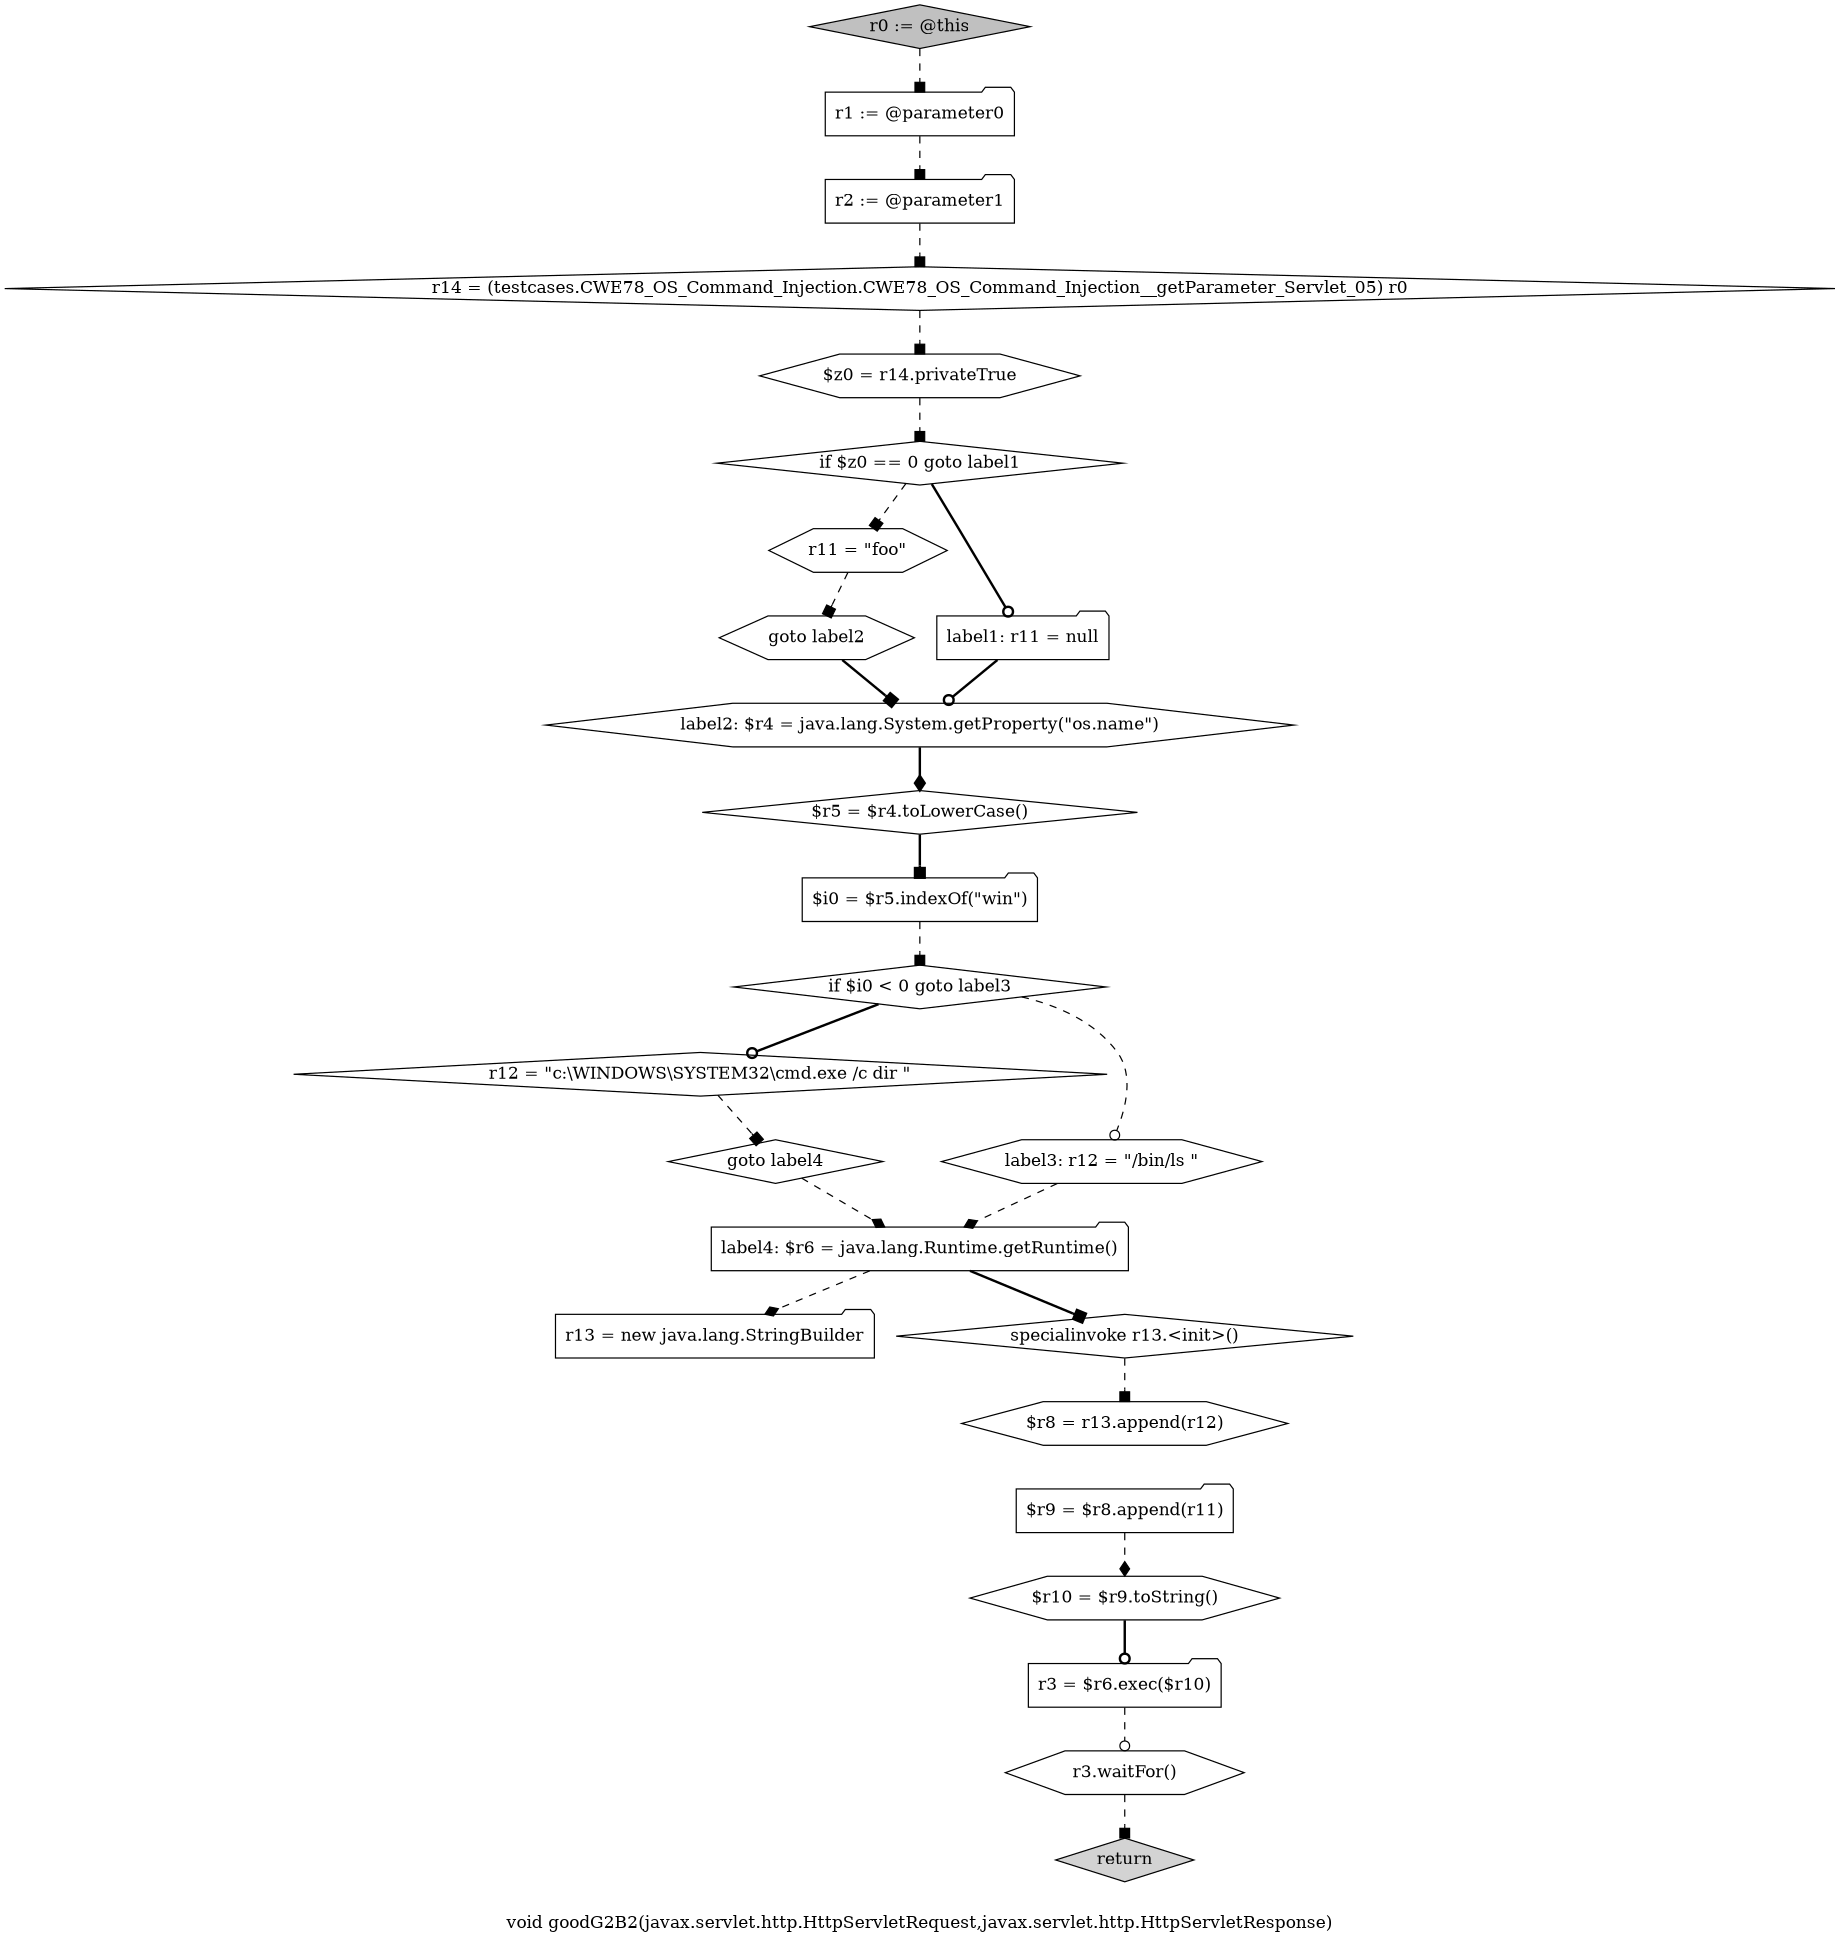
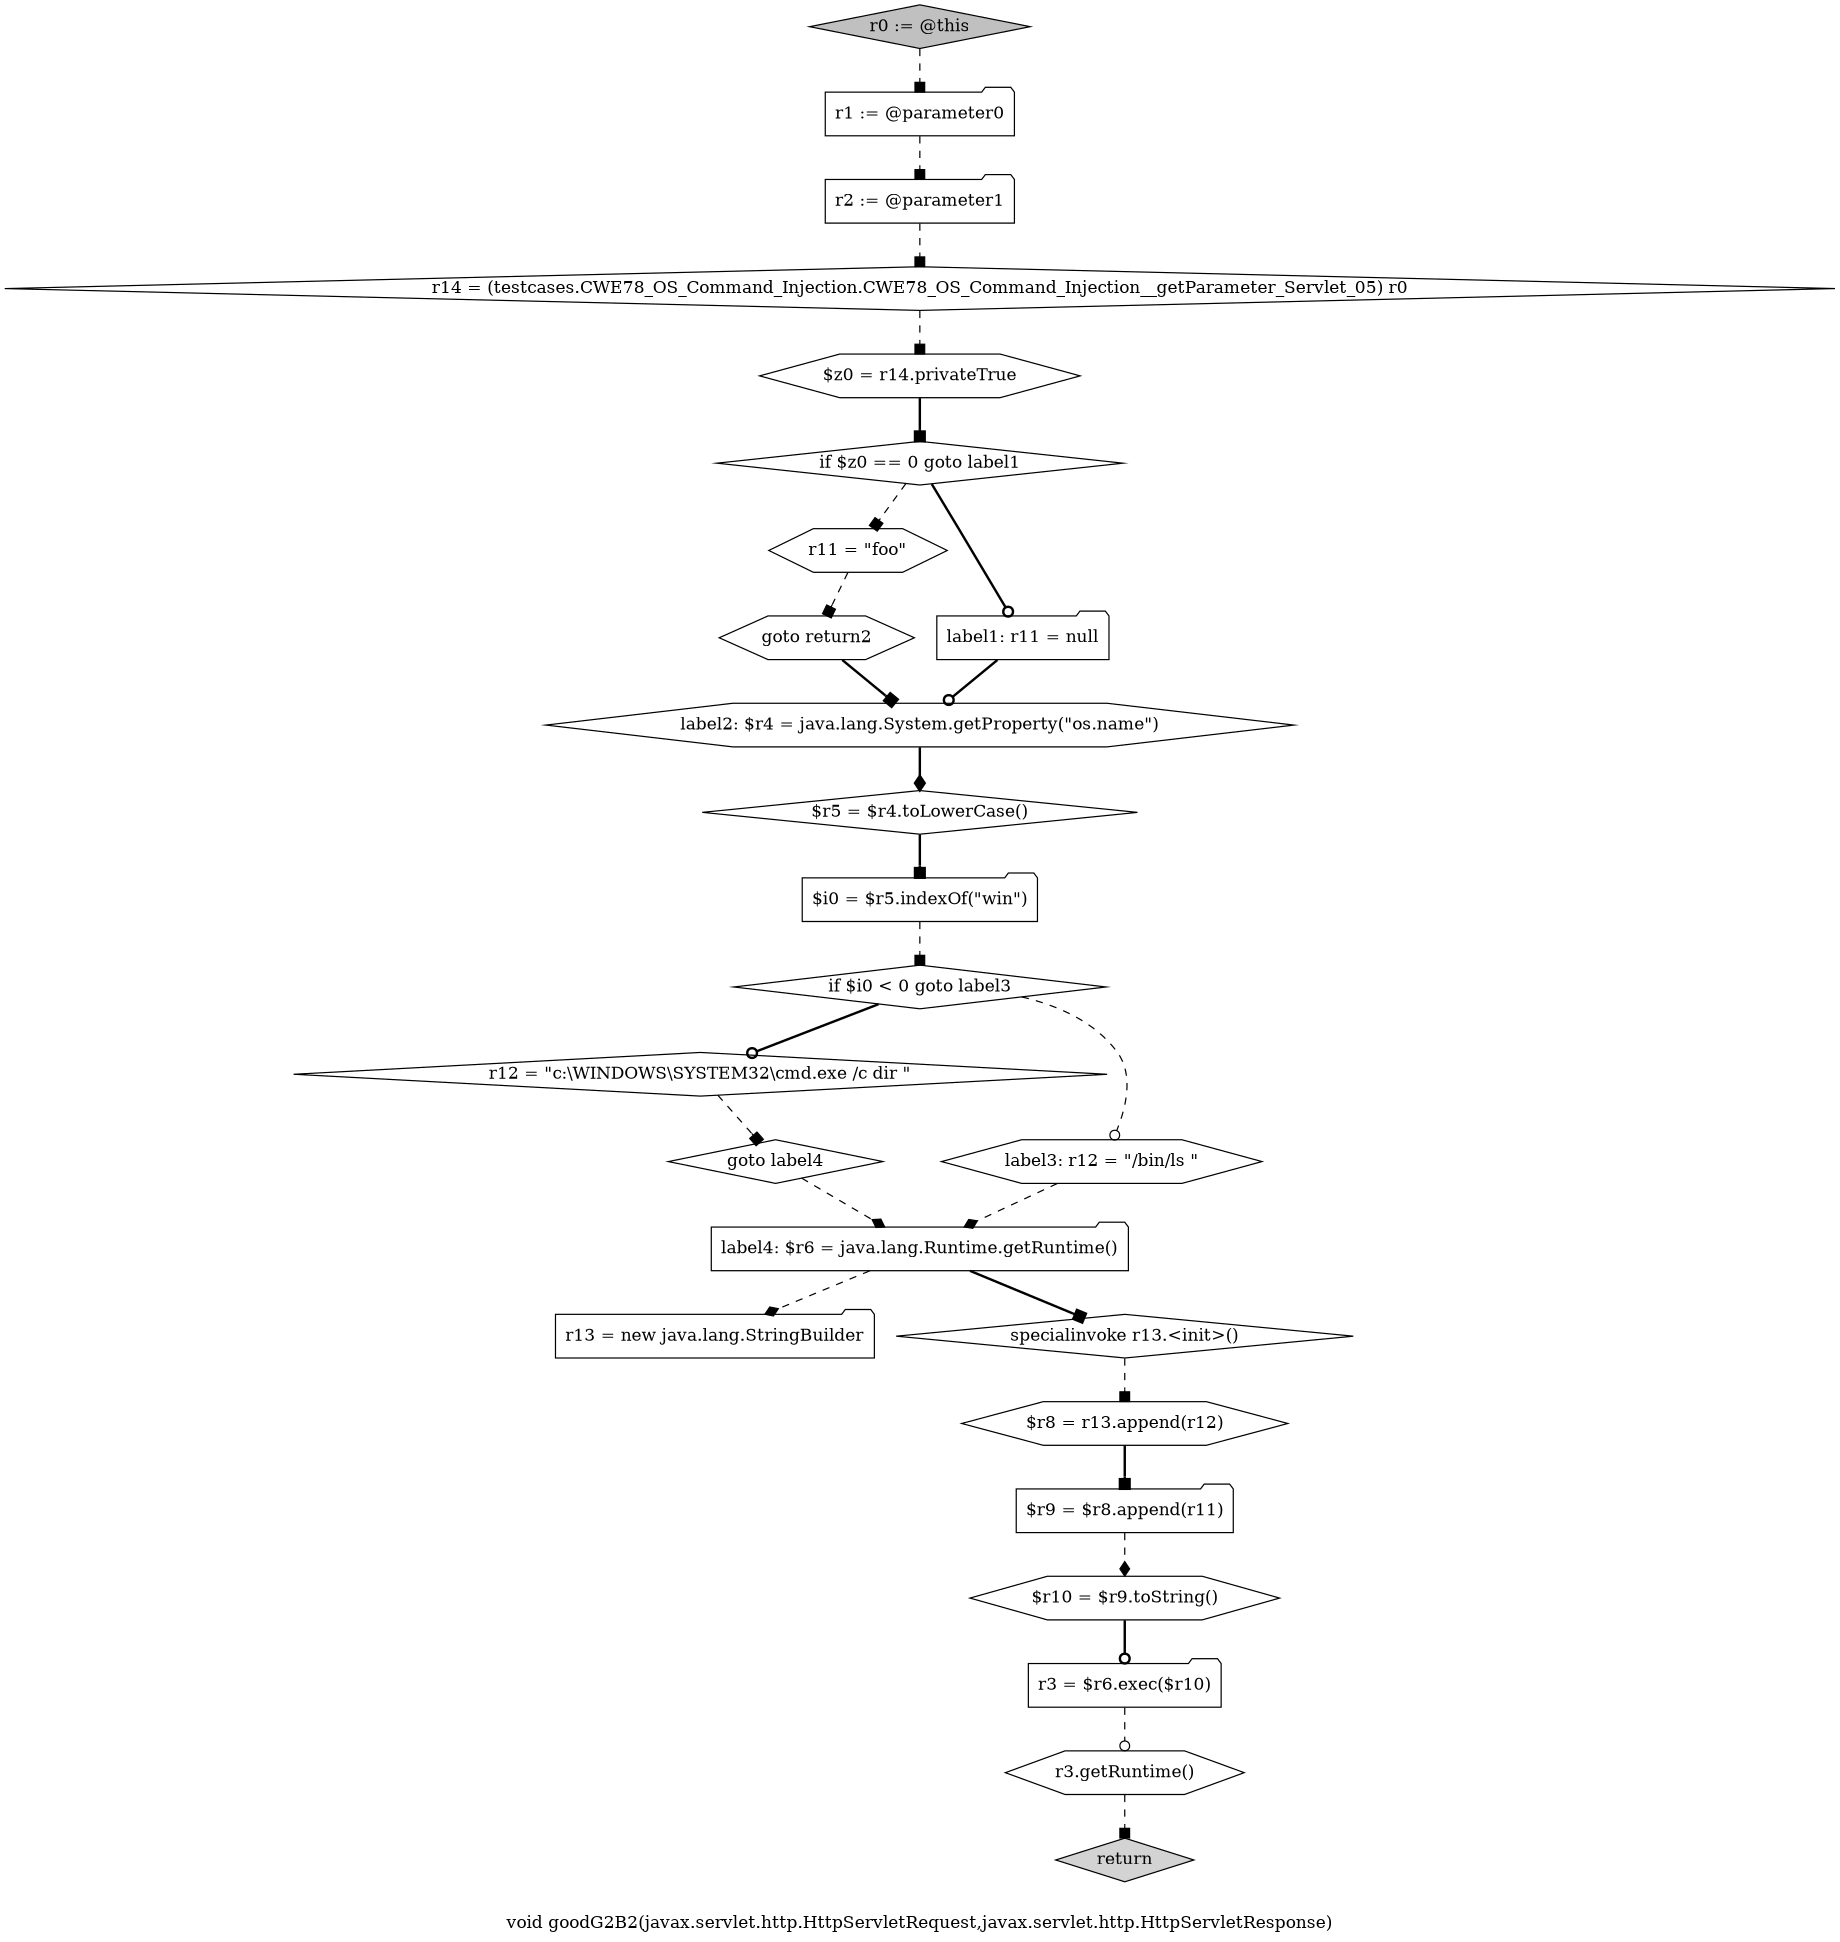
edge "$z0 = r14.privateTrue" -> "if $z0 == 0 goto label1": style dashed -> bold
node "goto label2": label "goto label2" -> "goto return2"
edge "$r8 = r13.append(r12)" -> "$r9 = $r8.append(r11)": added
node "r3.waitFor()": label "r3.waitFor()" -> "r3.getRuntime()"
